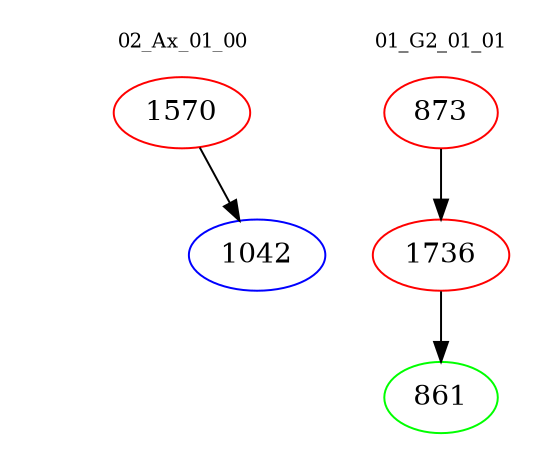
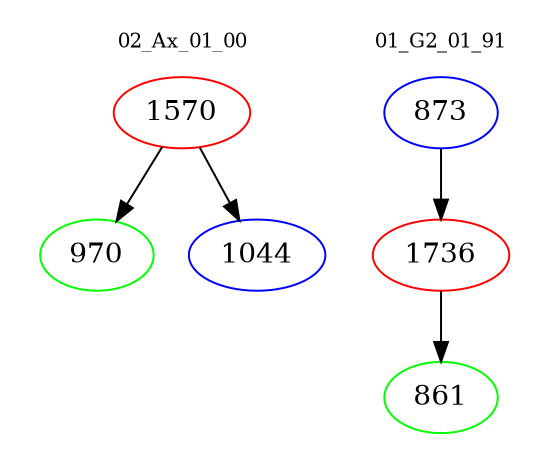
cluster "01_G2_01_01": label "01_G2_01_01" -> "01_G2_01_91"
node "873": color red -> blue
node "970": added
node "1042": label "1042" -> "1044"
